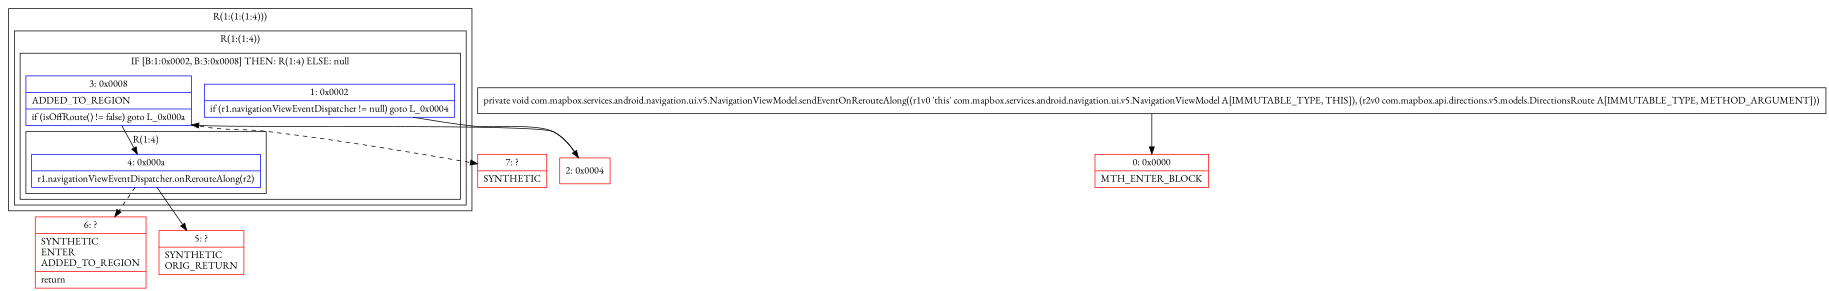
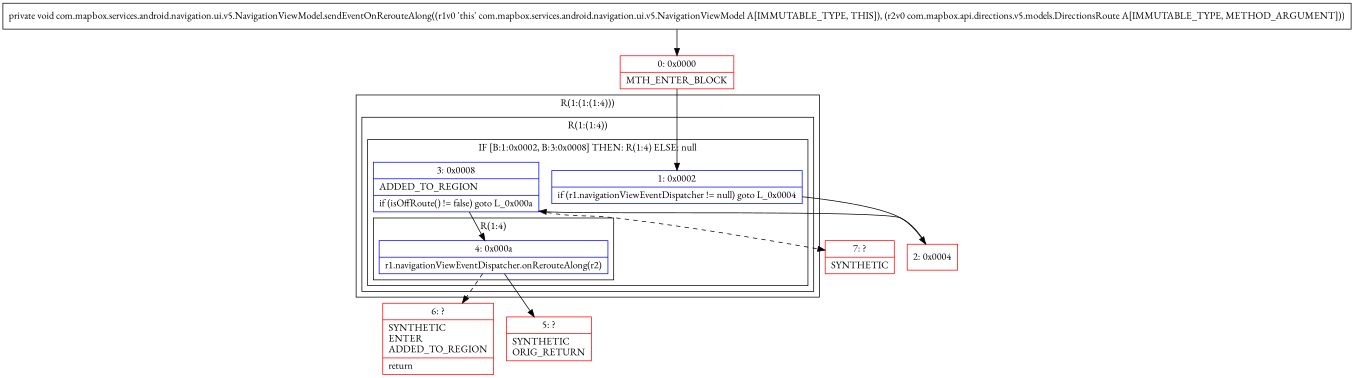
edge "0: 0x0000" -> "1: 0x0002": added
